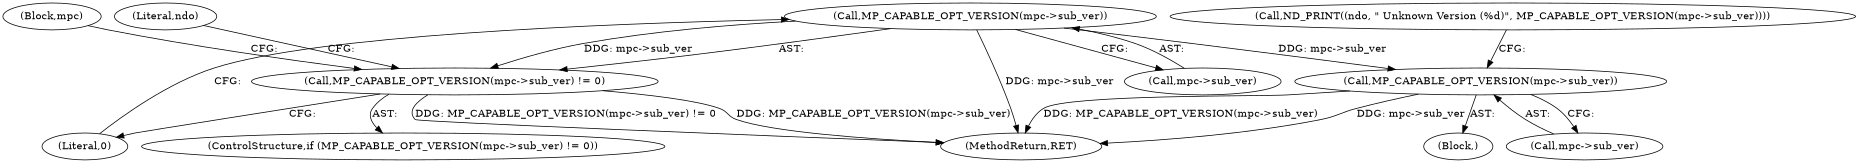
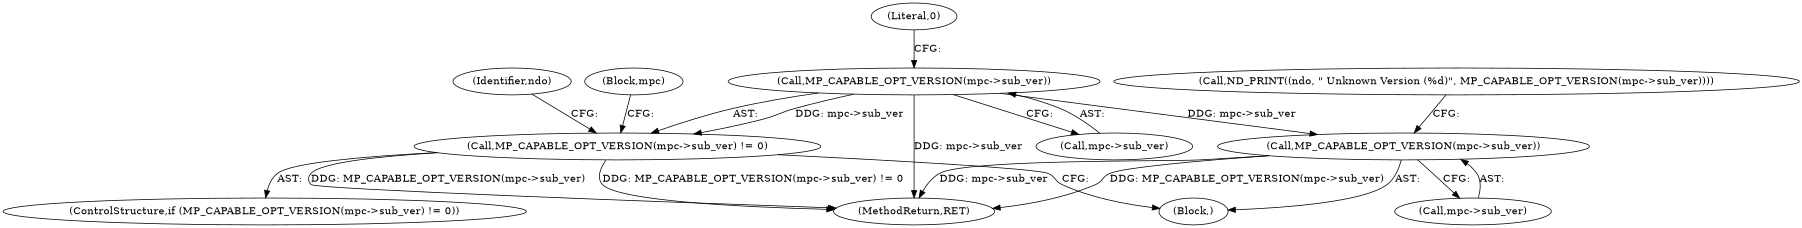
node "(Literal,ndo)": label "(Literal,ndo)" -> "(Identifier,ndo)"
edge "(Call,MP_CAPABLE_OPT_VERSION(mpc->sub_ver) != 0)" -> "(Literal,0)": now "(Call,MP_CAPABLE_OPT_VERSION(mpc->sub_ver) != 0)" -> "(Block,)"
